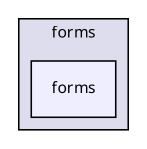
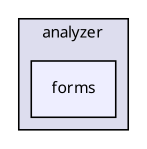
cluster "forms": label "forms" -> "analyzer"
